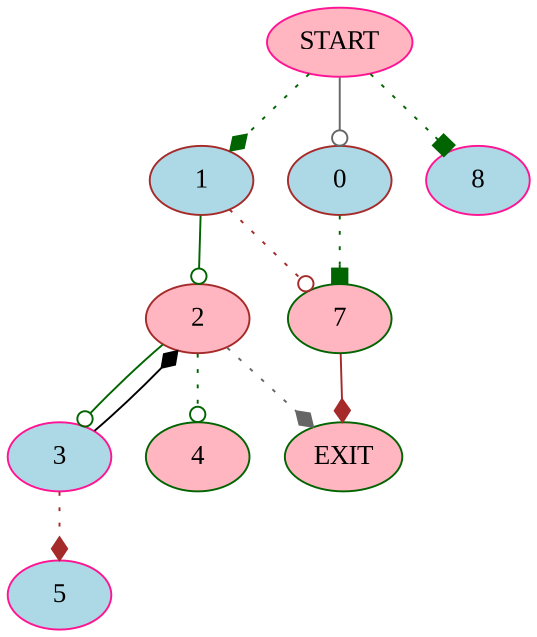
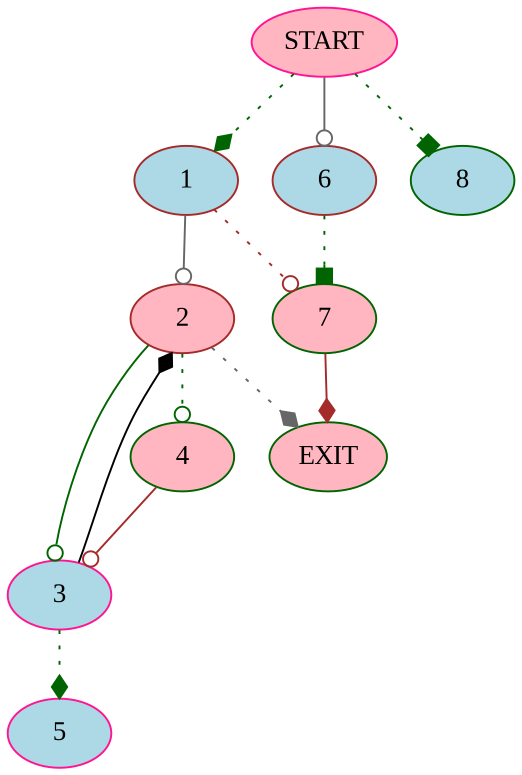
node "0": label "0" -> "6"
node "8": color deeppink -> darkgreen
edge "1" -> "2": color darkgreen -> gray40
edge "3" -> "5": color brown -> darkgreen
edge "4" -> "3": added
